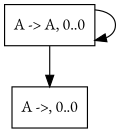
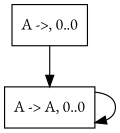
edge "A -> A, 0..0" -> "A ->, 0..0": reversed
